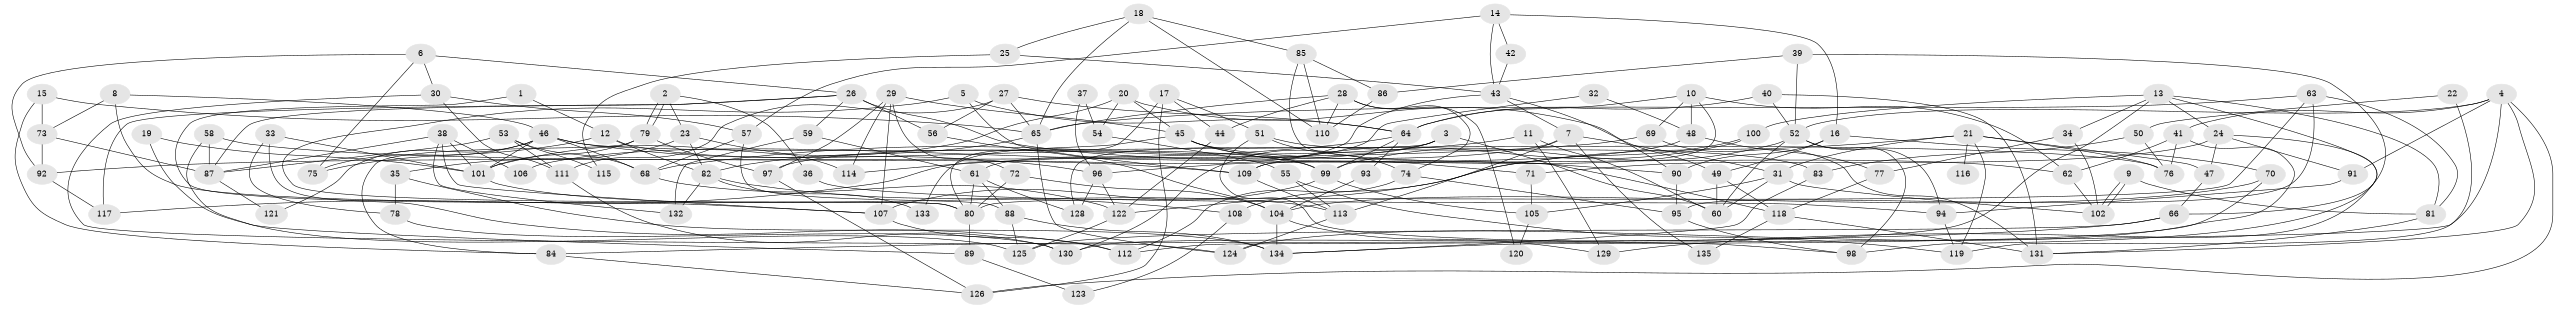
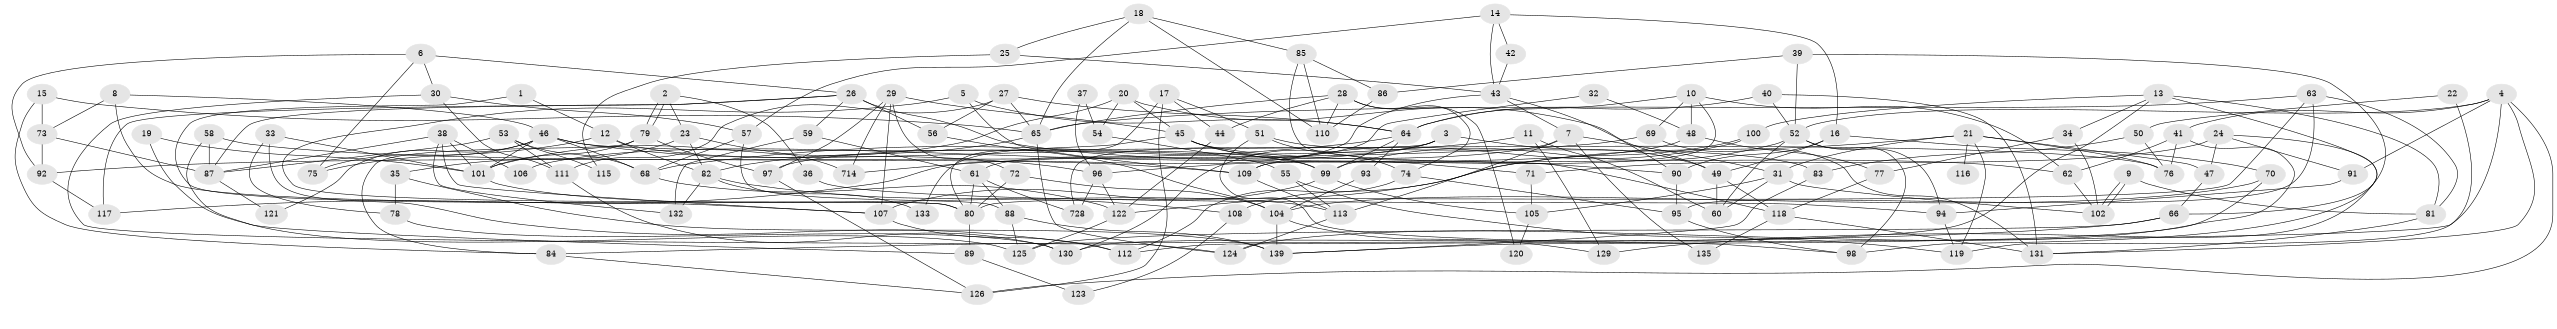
edge "13" -- "24": removed
node "114": label "114" -> "714"
edge "3" -- "60": now "3" -- "49"
node "128": label "128" -> "728"
node "134": label "134" -> "139"
